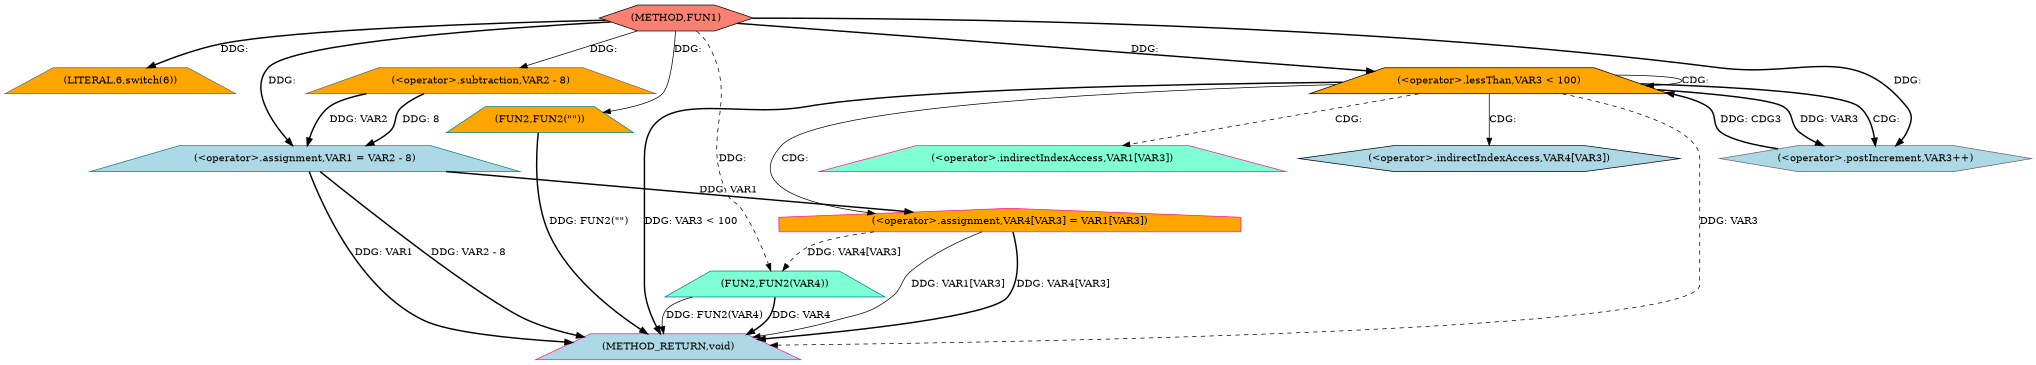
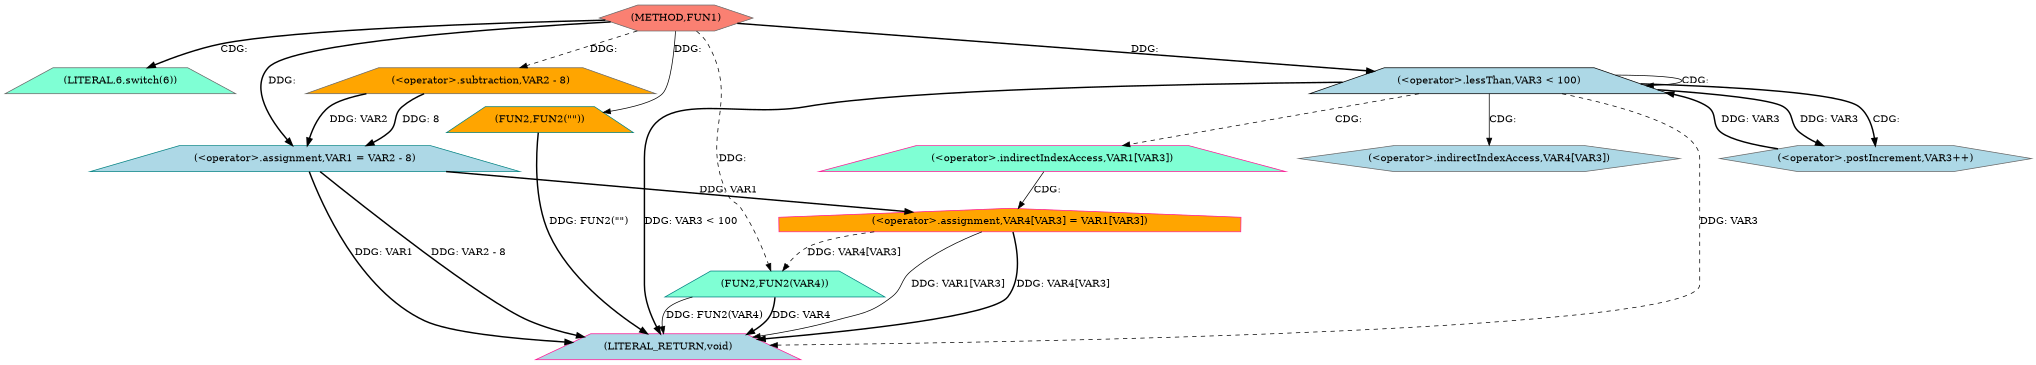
node "(METHOD,FUN1)": color black -> gray40
edge "(METHOD,FUN1)" -> "(<operator>.postIncrement,VAR3++)": removed, label "DDG:"
edge "(METHOD,FUN1)" -> "(<operator>.subtraction,VAR2 - 8)": style solid -> dashed
edge "(METHOD,FUN1)" -> "(LITERAL,6,switch(6))": label "DDG: " -> "CDG: "
node "(LITERAL,6,switch(6))": fillcolor orange -> aquamarine
node "(<operator>.lessThan,VAR3 < 100)": fillcolor orange -> lightblue
edge "(<operator>.lessThan,VAR3 < 100)" -> "(<operator>.assignment,VAR4[VAR3] = VAR1[VAR3])": now "(<operator>.indirectIndexAccess,VAR1[VAR3])" -> "(<operator>.assignment,VAR4[VAR3] = VAR1[VAR3])"
edge "(<operator>.postIncrement,VAR3++)" -> "(<operator>.lessThan,VAR3 < 100)": label "DDG: CDG3" -> "DDG: VAR3"
node "(<operator>.indirectIndexAccess,VAR4[VAR3])": color black -> gray40
node "(METHOD_RETURN,void)": label "(METHOD_RETURN,void)" -> "(LITERAL_RETURN,void)"
